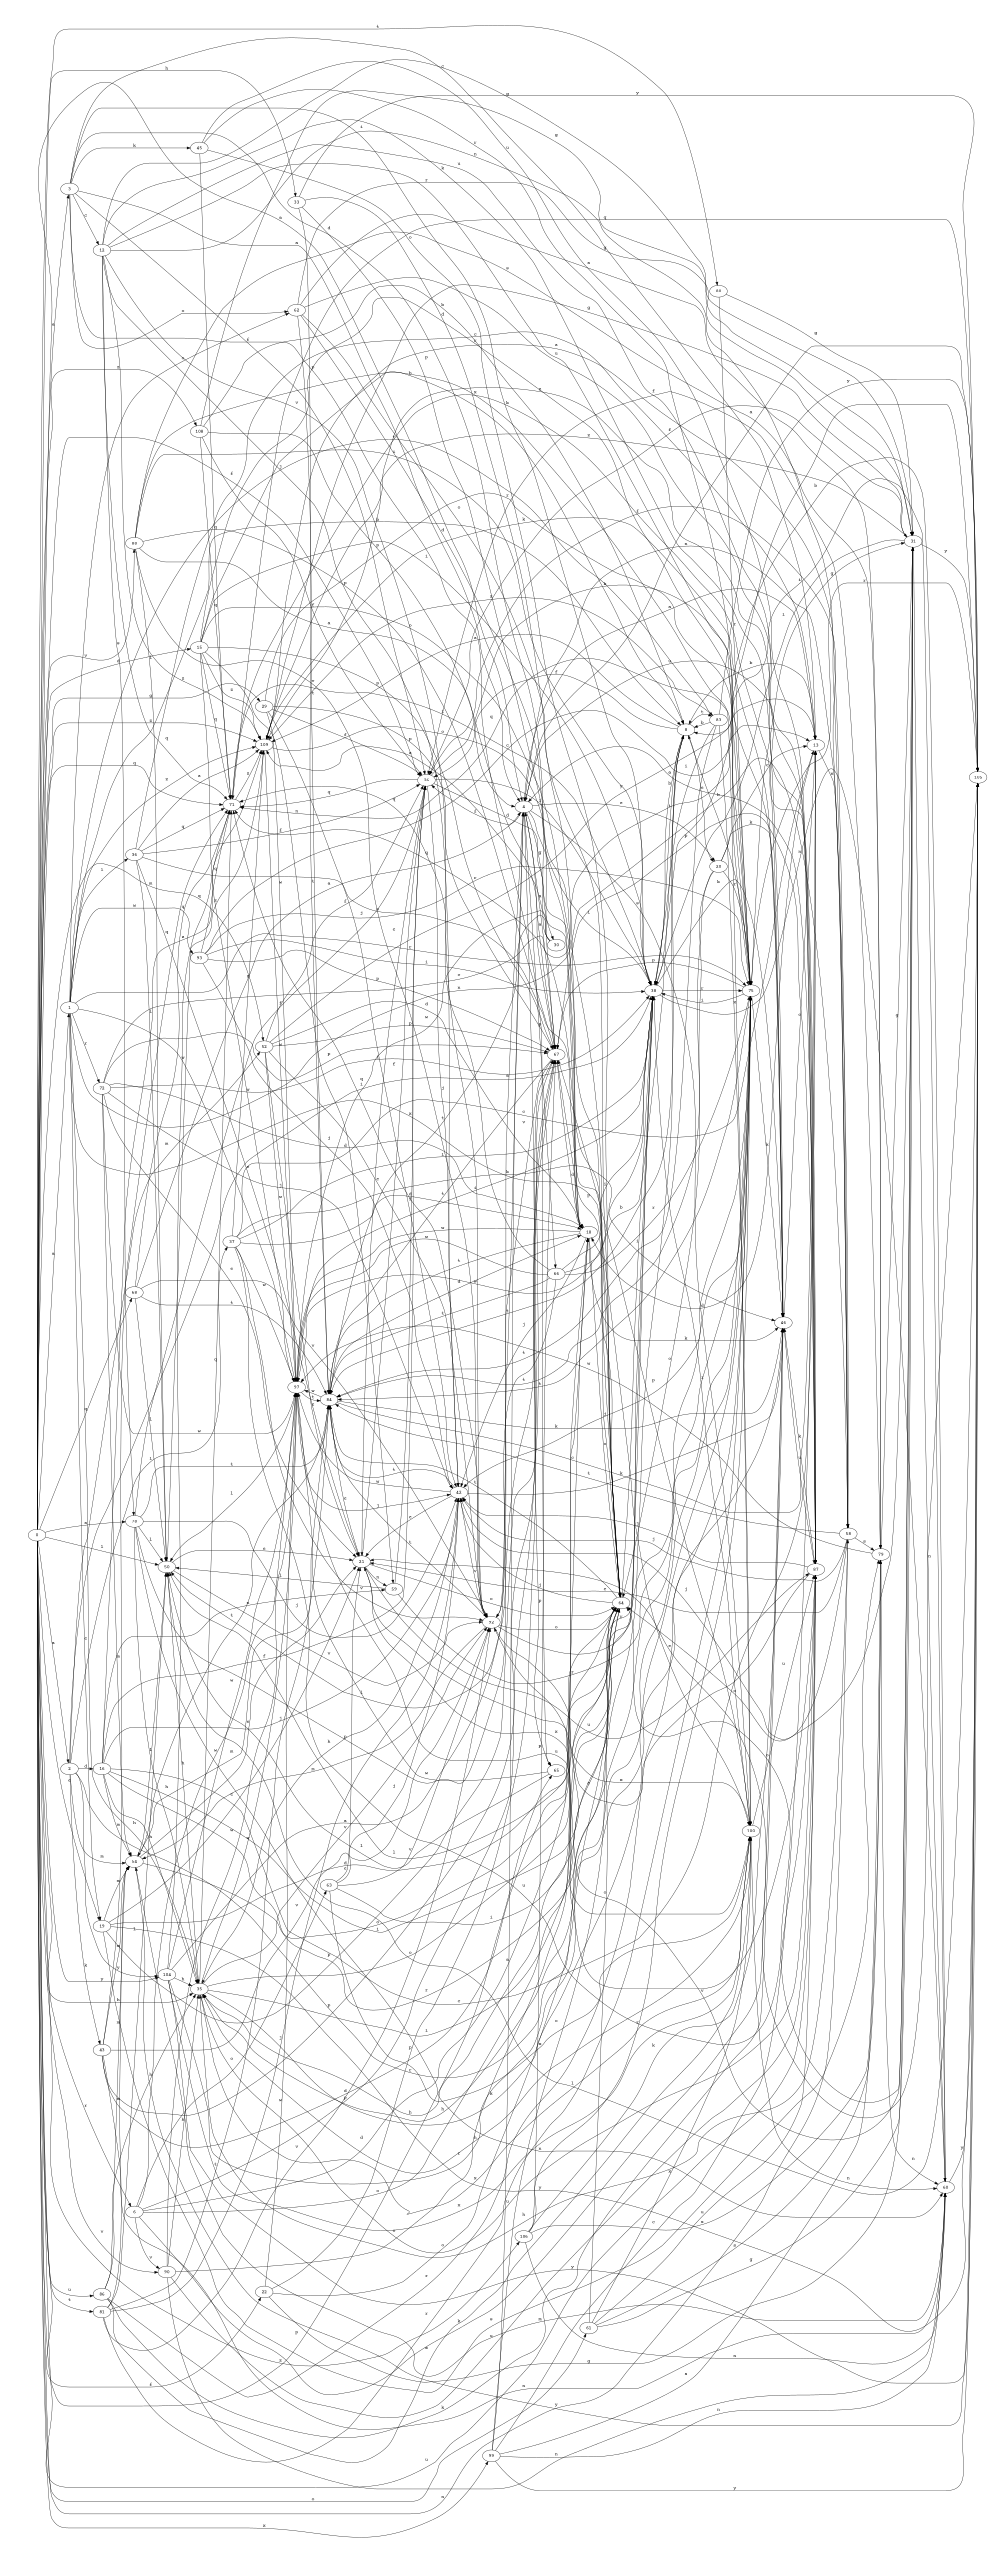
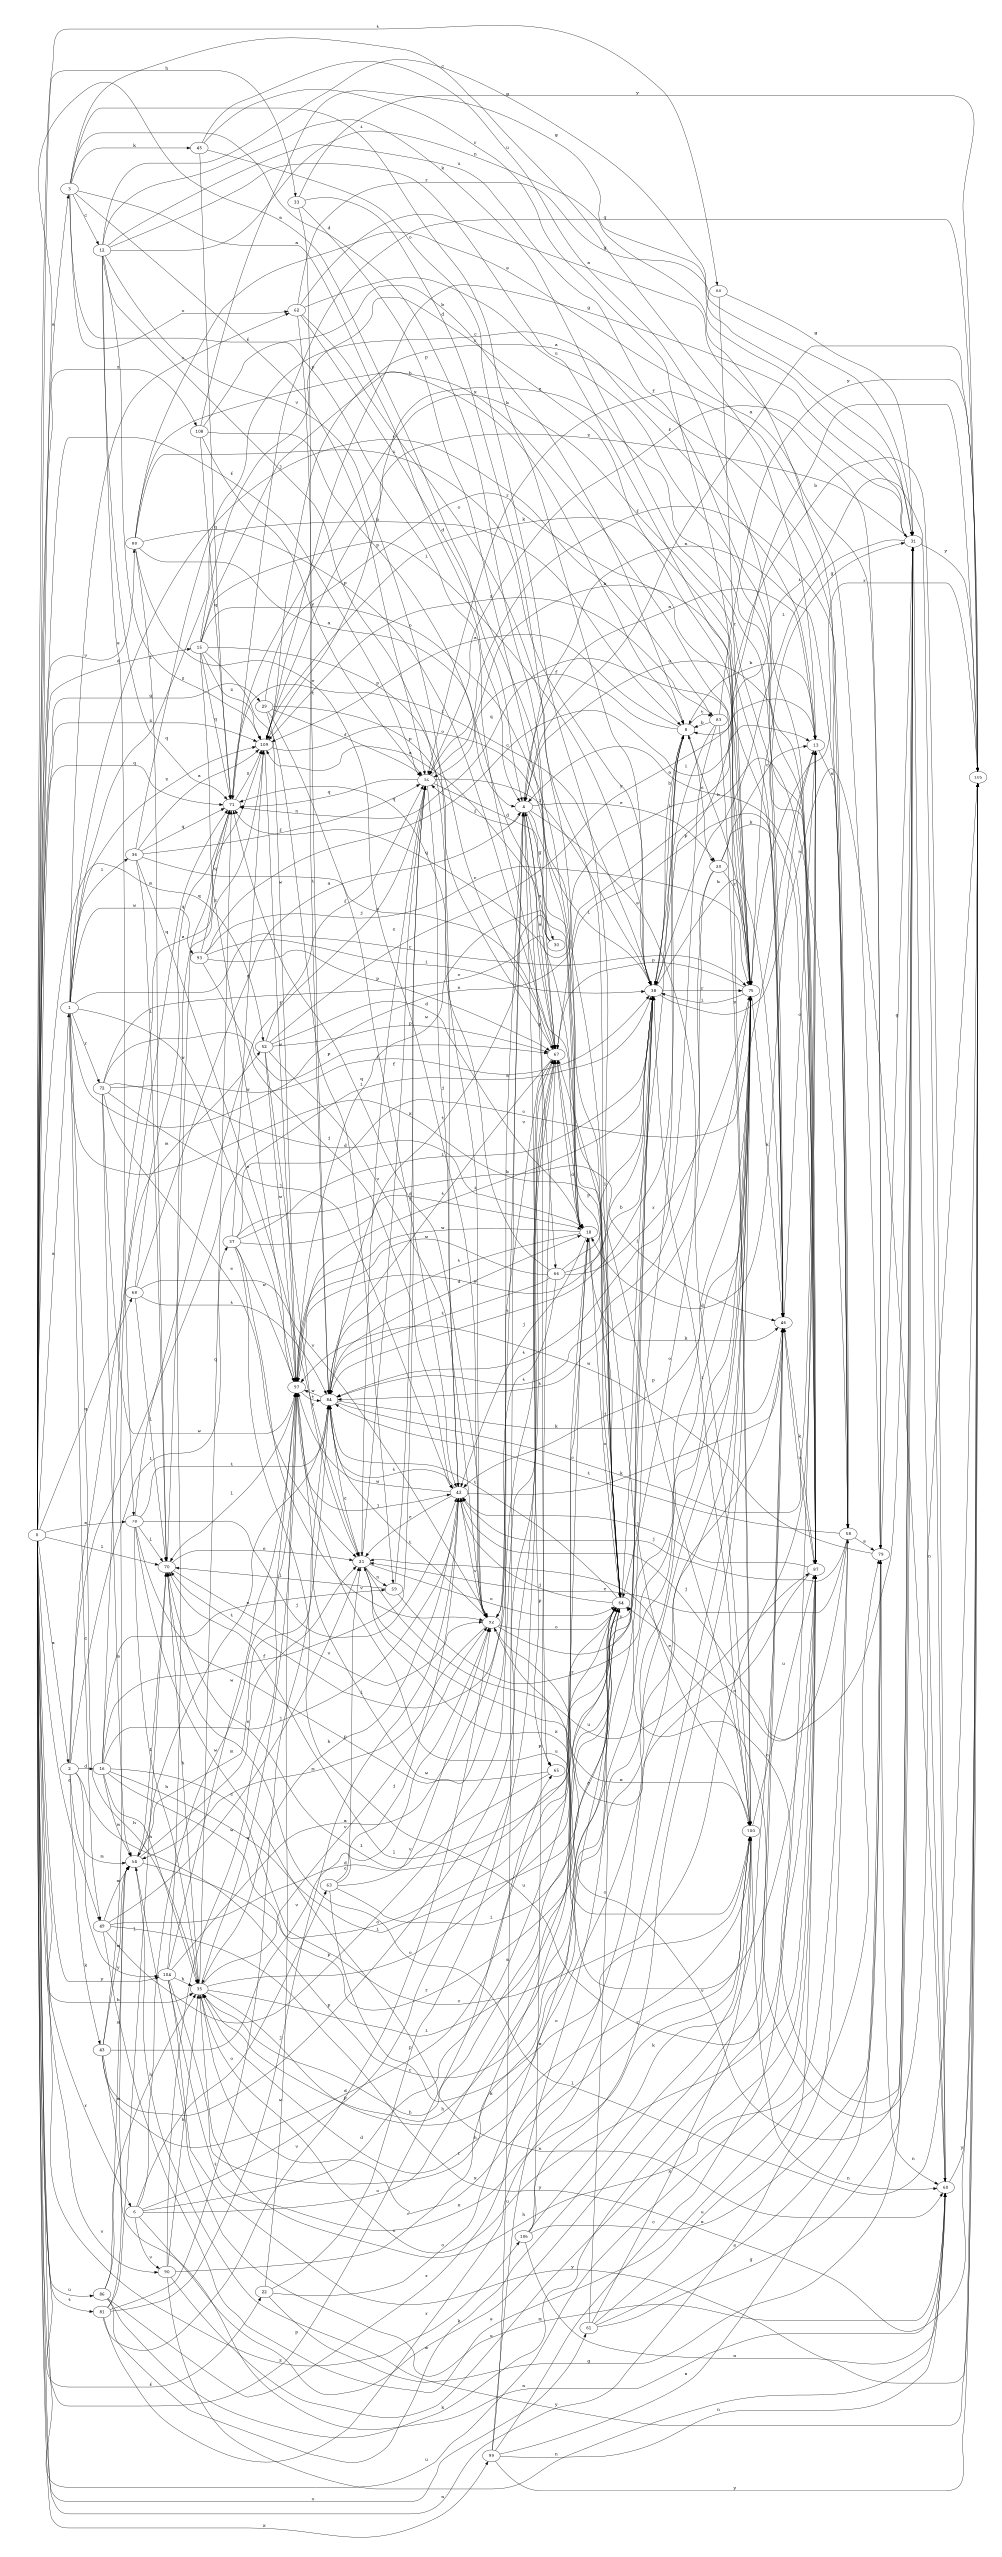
edge "52" -> "92": label "e" -> "v"
node "50": label "50" -> "70"
node "19": label "19" -> "49"
